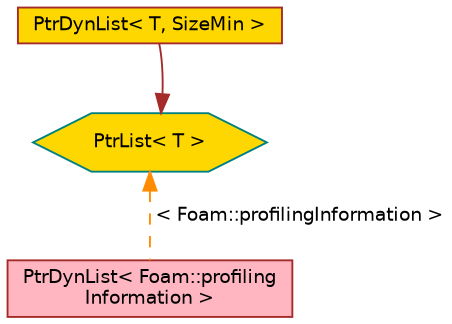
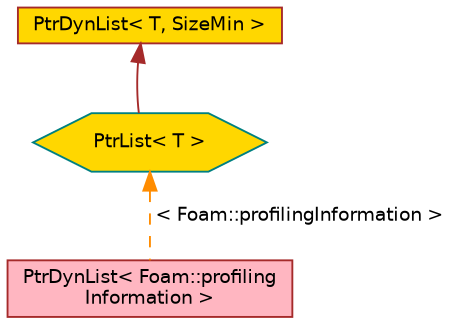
edge "PtrDynList< T, SizeMin >" -> "PtrList< T >": reversed
